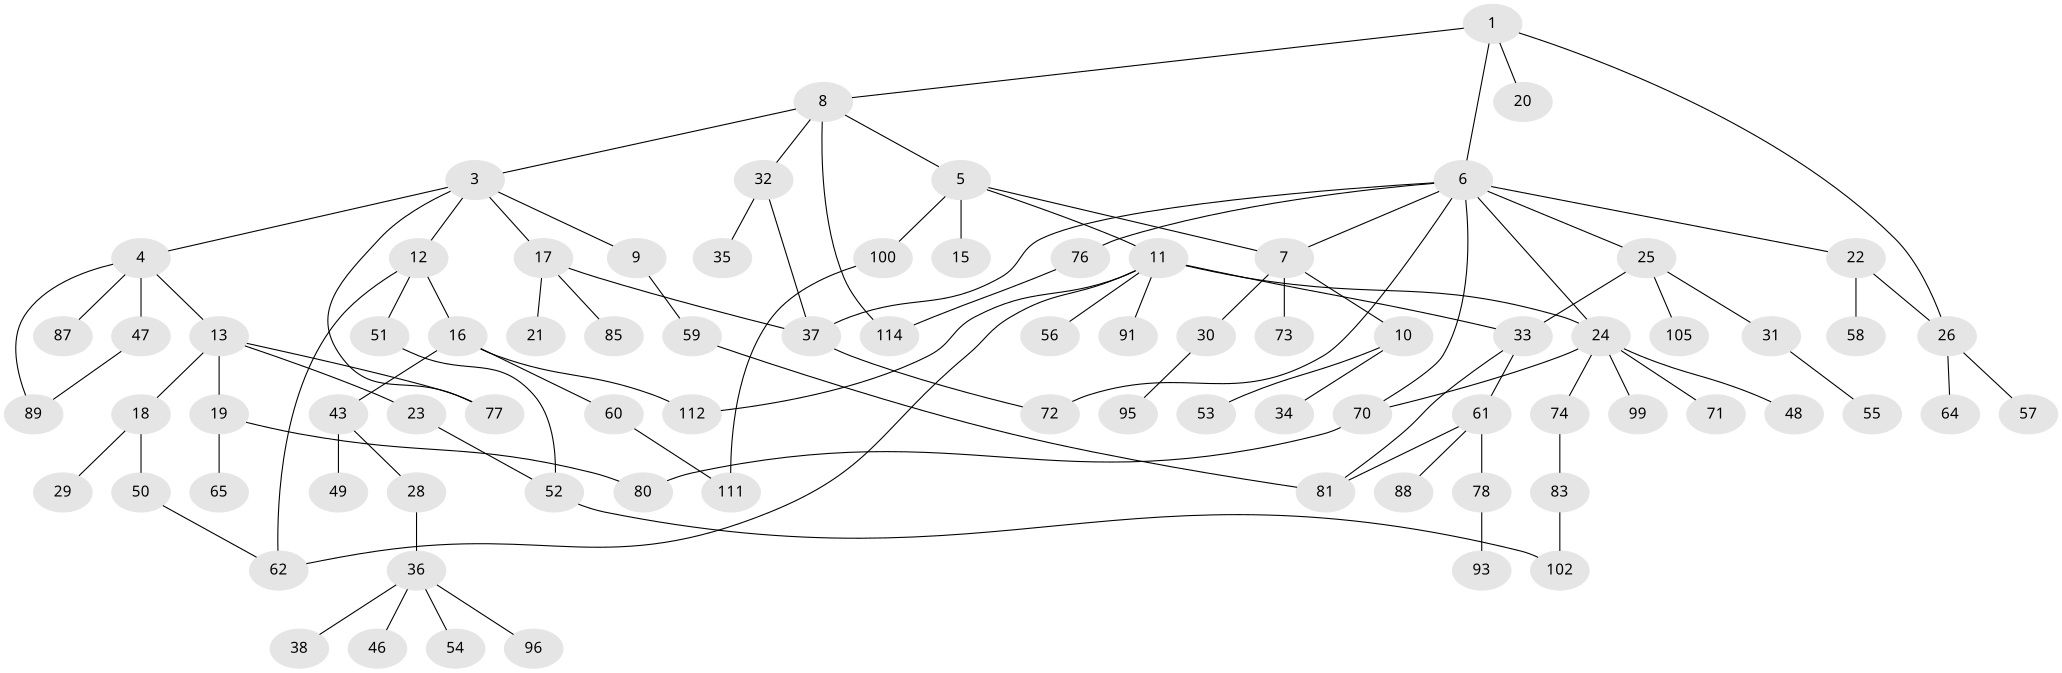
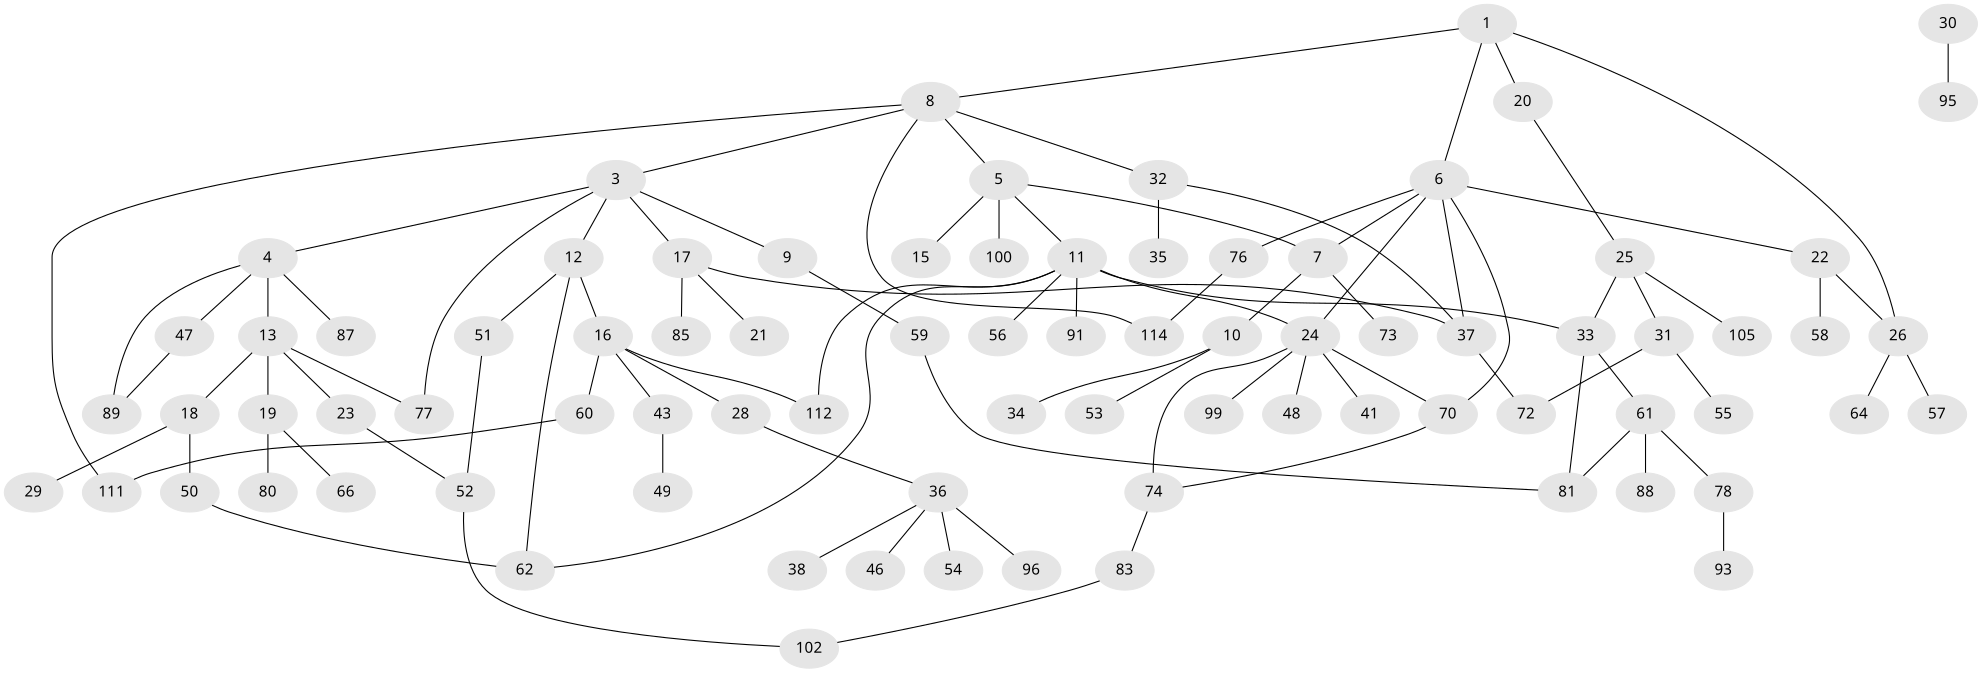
edge "6" -- "25": now "20" -- "25"
edge "7" -- "30": removed
edge "100" -- "111": now "8" -- "111"
edge "6" -- "72": now "31" -- "72"
node "71": label "71" -> "41"
edge "43" -- "28": now "16" -- "28"
edge "70" -- "80": now "70" -- "74"
node "65": label "65" -> "66"
